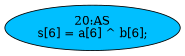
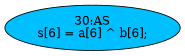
node "20:AS s[6] = a[6] ^ b[6];": label "20:AS s[6] = a[6] ^ b[6];" -> "30:AS s[6] = a[6] ^ b[6];"
